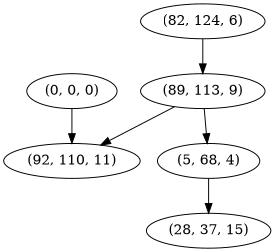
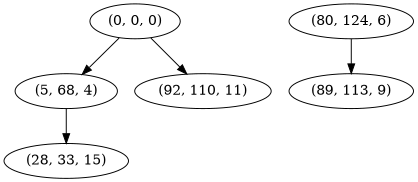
node "(82, 124, 6)": label "(82, 124, 6)" -> "(80, 124, 6)"
edge "(89, 113, 9)" -> "(5, 68, 4)": now "(0, 0, 0)" -> "(5, 68, 4)"
edge "(89, 113, 9)" -> "(92, 110, 11)": removed
node "(28, 37, 15)": label "(28, 37, 15)" -> "(28, 33, 15)"
